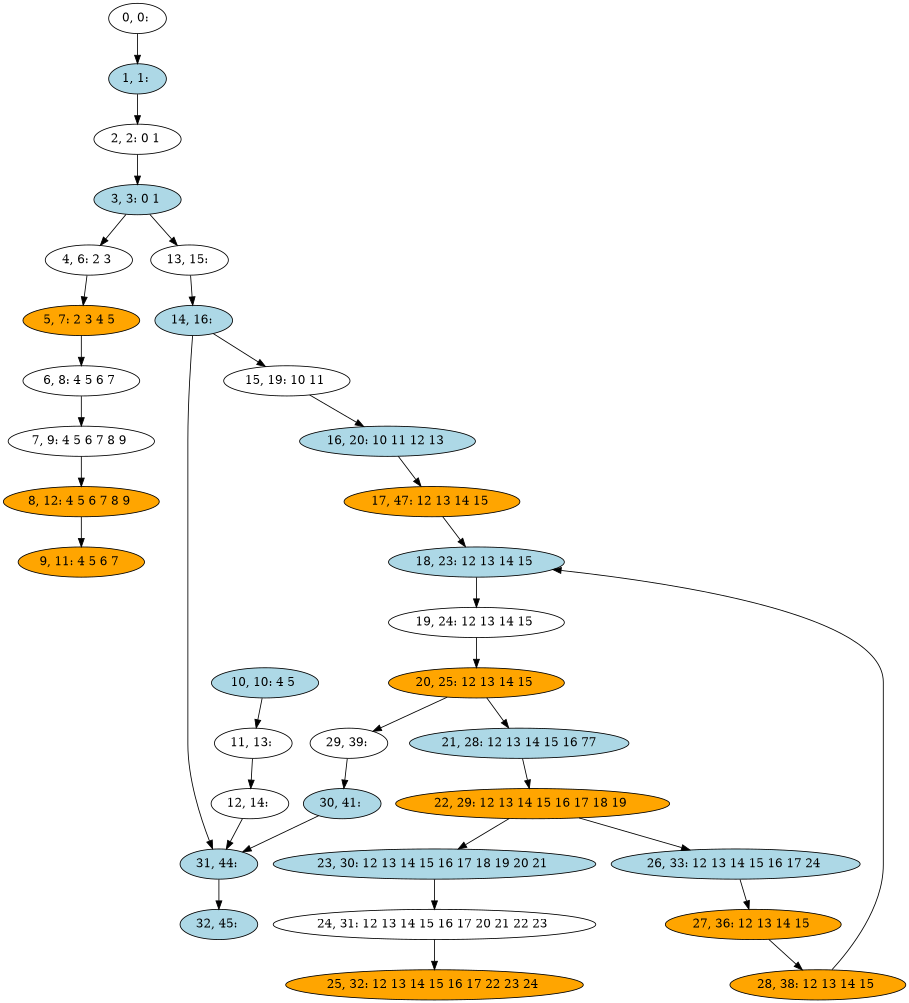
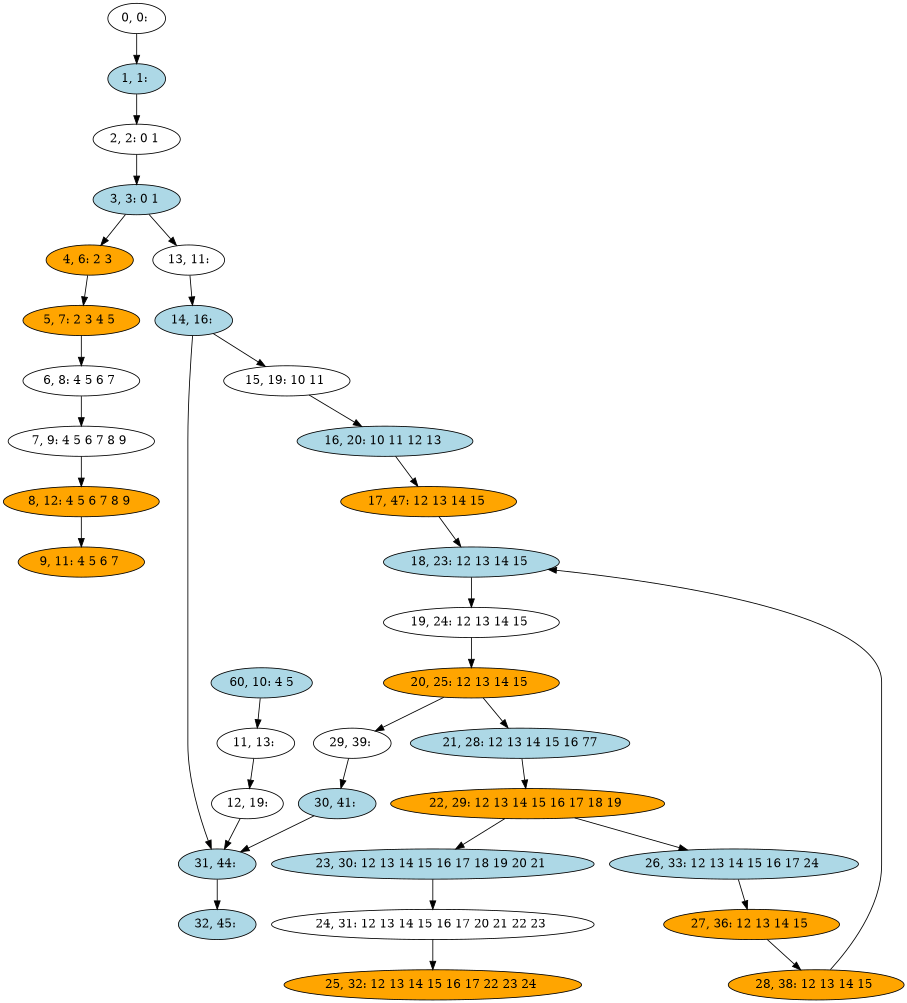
node "4, 6: 2 3": fillcolor white -> orange
node "13, 15:": label "13, 15:" -> "13, 11:"
node "10, 10: 4 5": label "10, 10: 4 5" -> "60, 10: 4 5"
node "12, 14:": label "12, 14:" -> "12, 19:"
